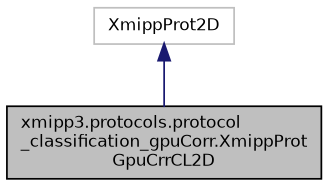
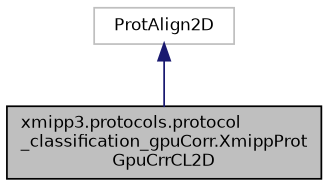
node "XmippProt2D": label "XmippProt2D" -> "ProtAlign2D"
